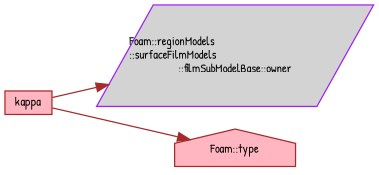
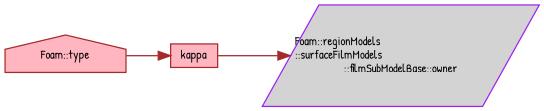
edge "kappa" -> "Foam::type": reversed
